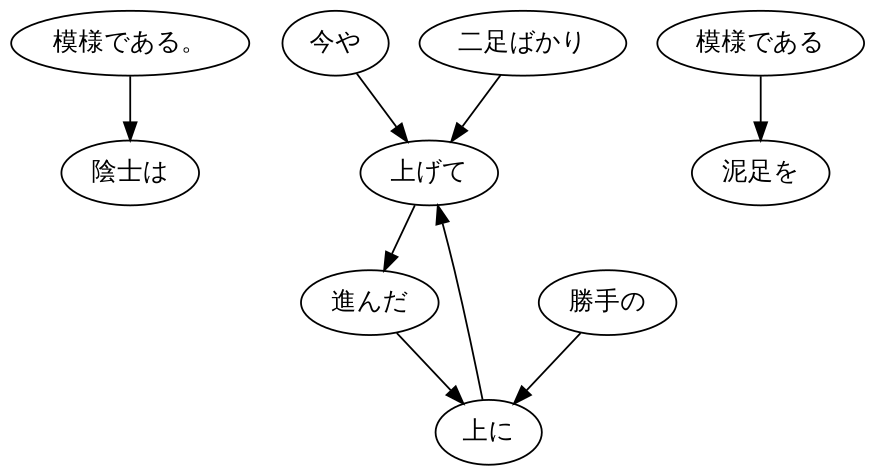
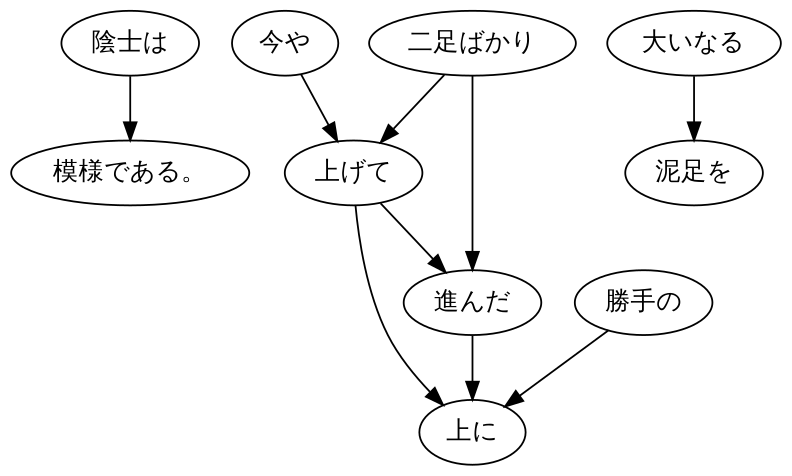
node "模様である": label "模様である" -> "大いなる"
edge "模様である。" -> "陰士は": reversed
edge "二足ばかり" -> "進んだ": added
edge "上に" -> "上げて": reversed
